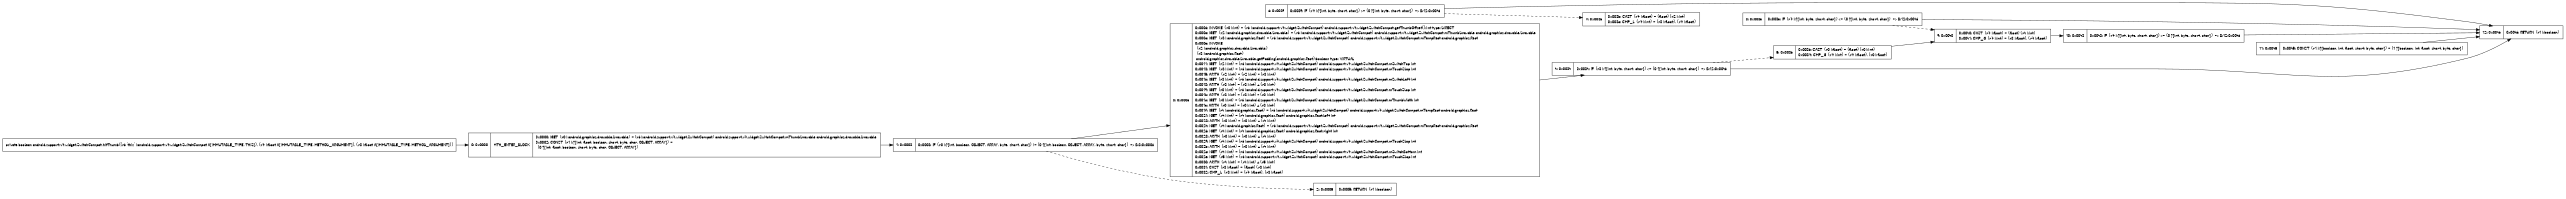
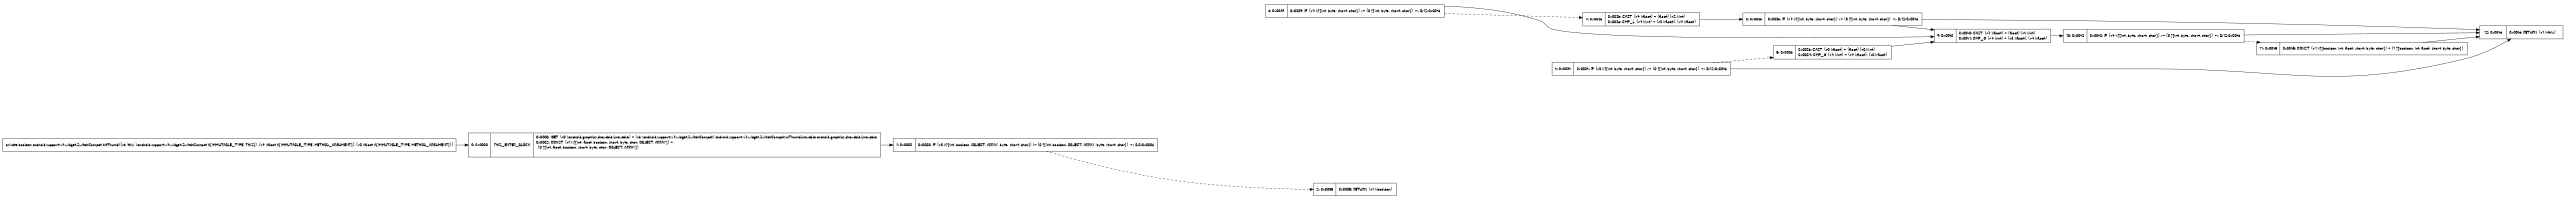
edge "6: 0x0039" -> "12: 0x0046": now "6: 0x0039" -> "9: 0x0040"
edge "7: 0x003b" -> "8: 0x003e": added
edge "8: 0x003e" -> "9: 0x0040": style dashed -> solid
node "12: 0x0046": text "0x0046: RETURN  (r1 I:boolean)" -> "0x0046: RETURN  (r1 I:this)"
edge "10: 0x0043" -> "11: 0x0045": added
node "3: 0x0006": removed
node "0: 0x0000": text "MTH_ENTER_BLOCK" -> "THIS_ENTER_BLOCK"
